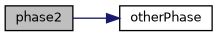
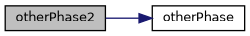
node "phase2": label "phase2" -> "otherPhase2"
